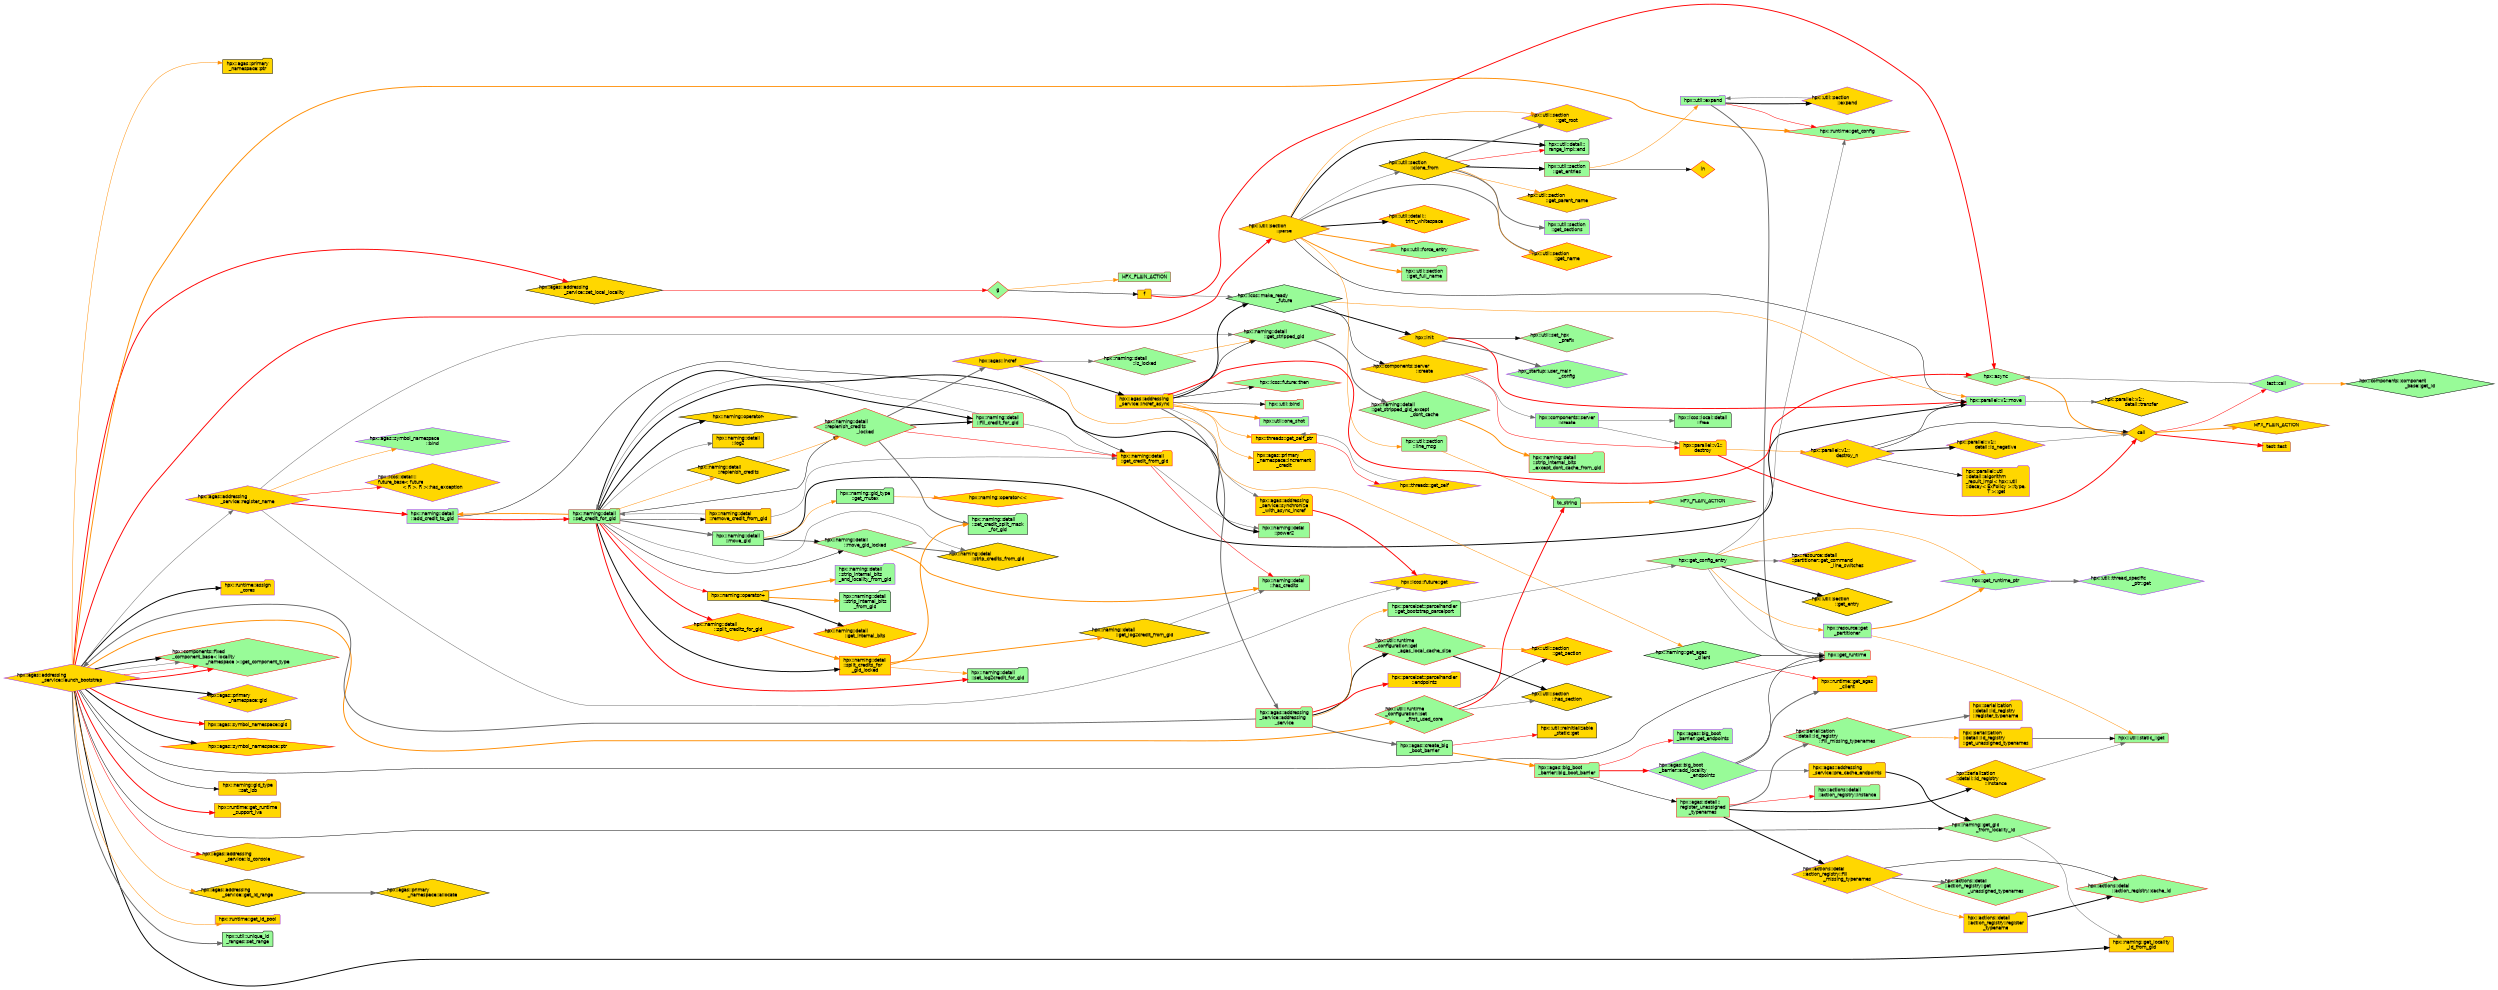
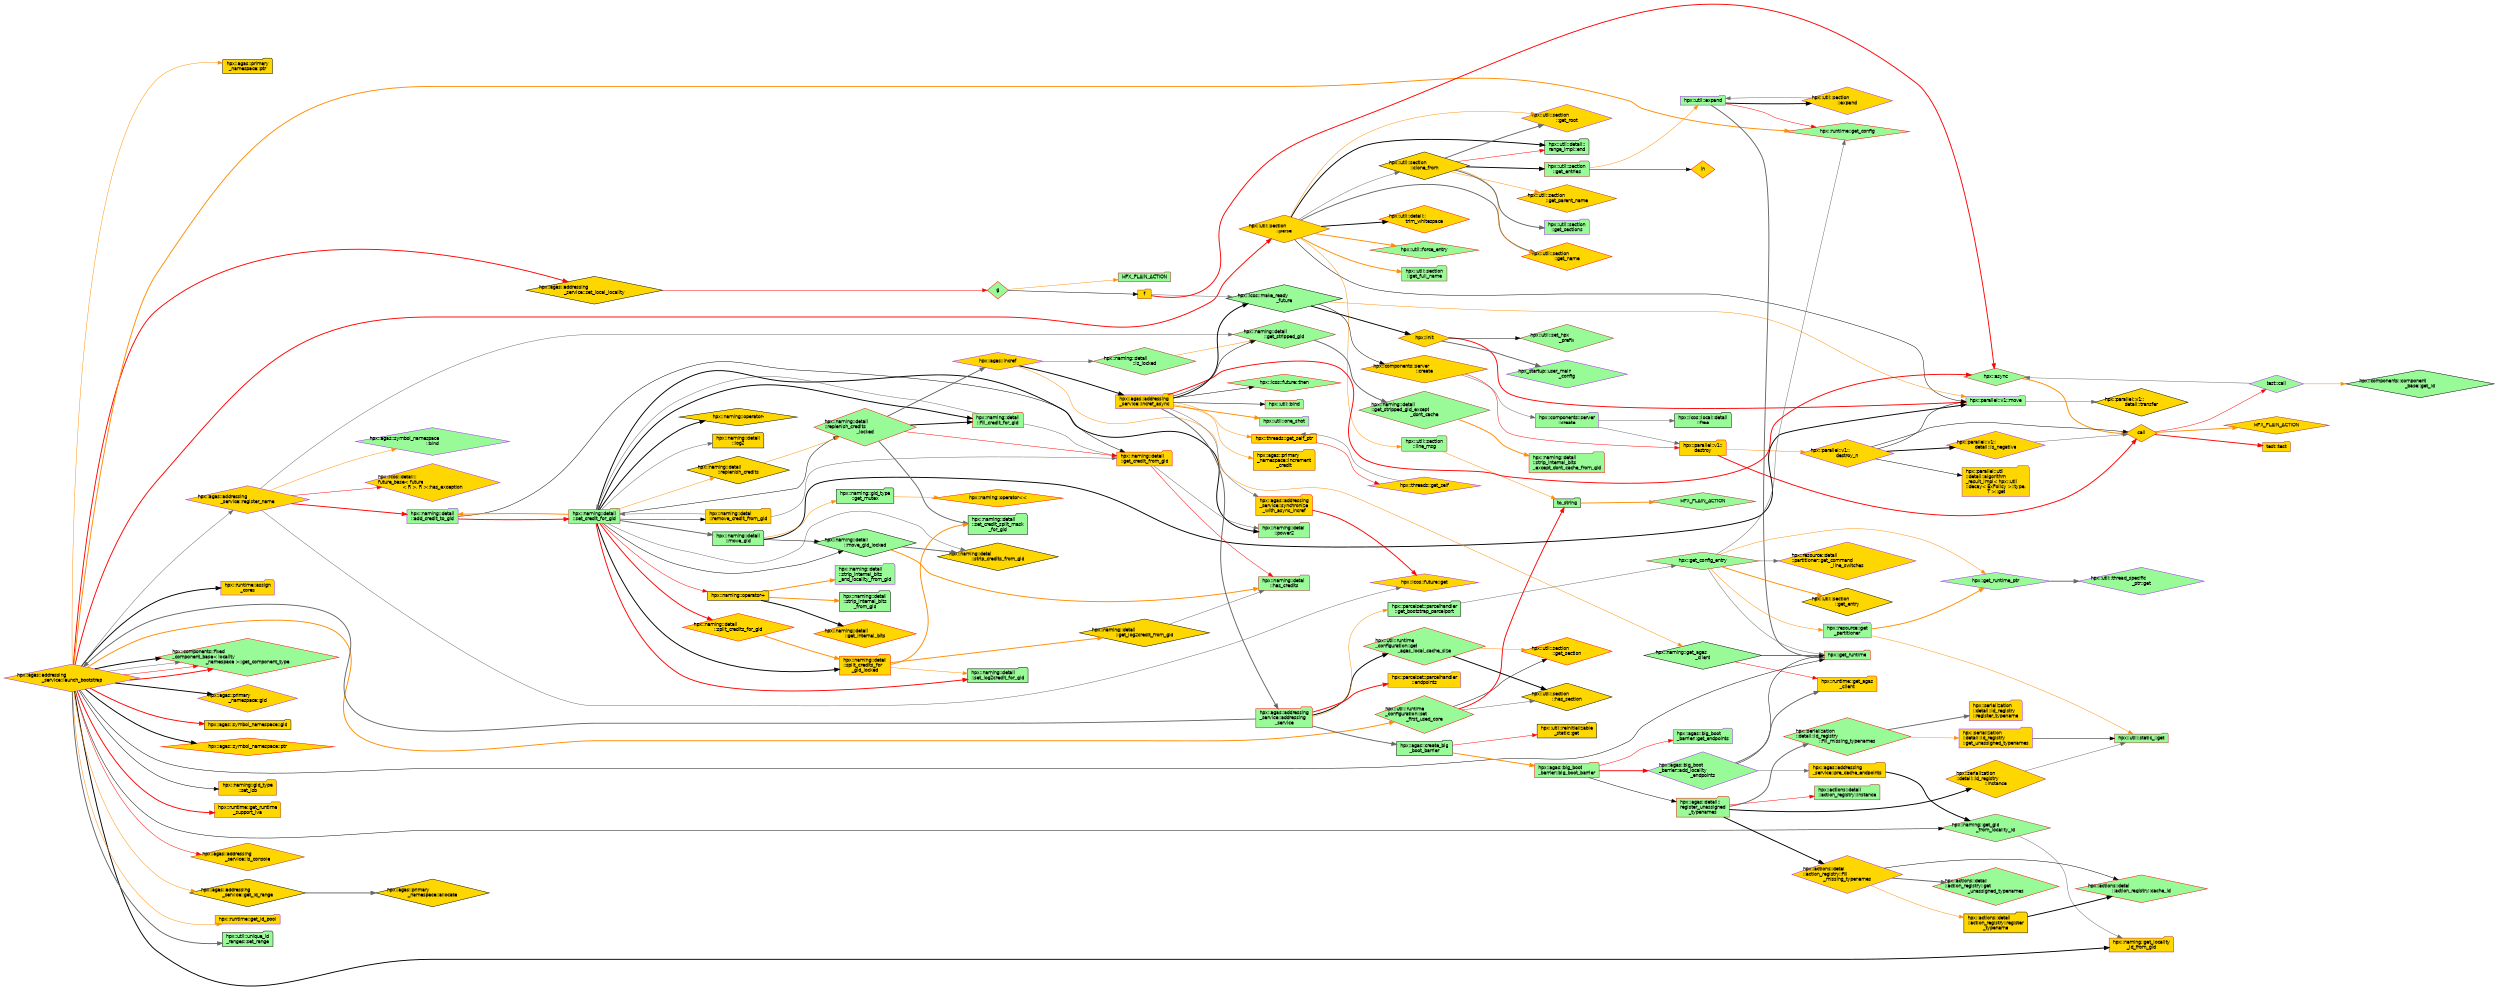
node "hpx::naming::detail ::move_gid_locked": color brown -> black
edge "hpx::get_config_entry" -> "hpx::util::section ::get_entry": color black -> darkorange
node "hpx::actions::detail ::action_registry::register _typename": color purple -> black
